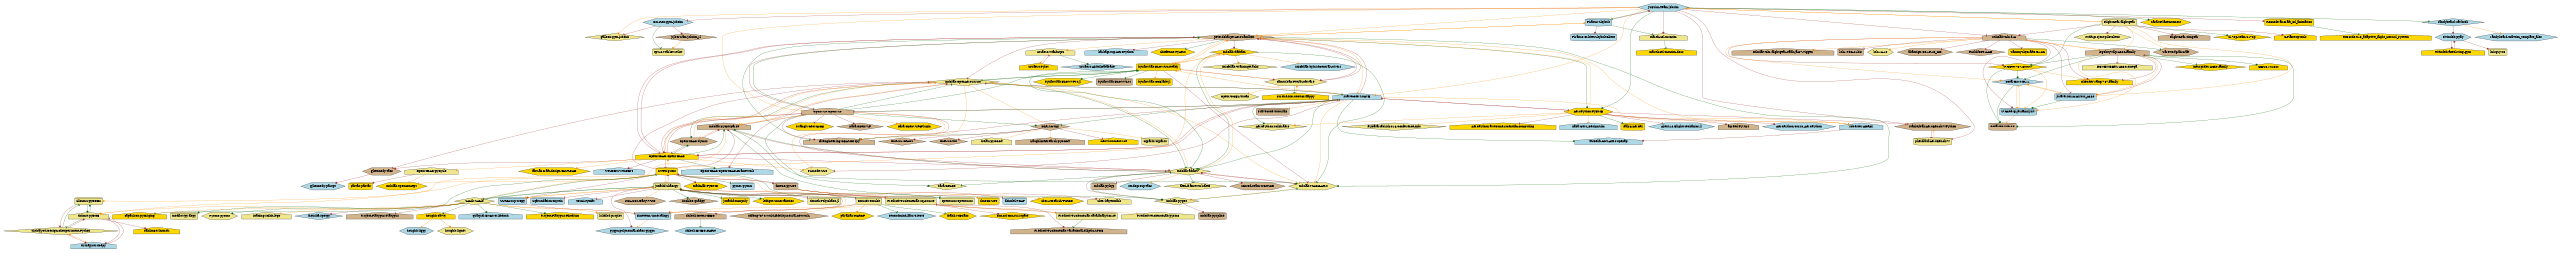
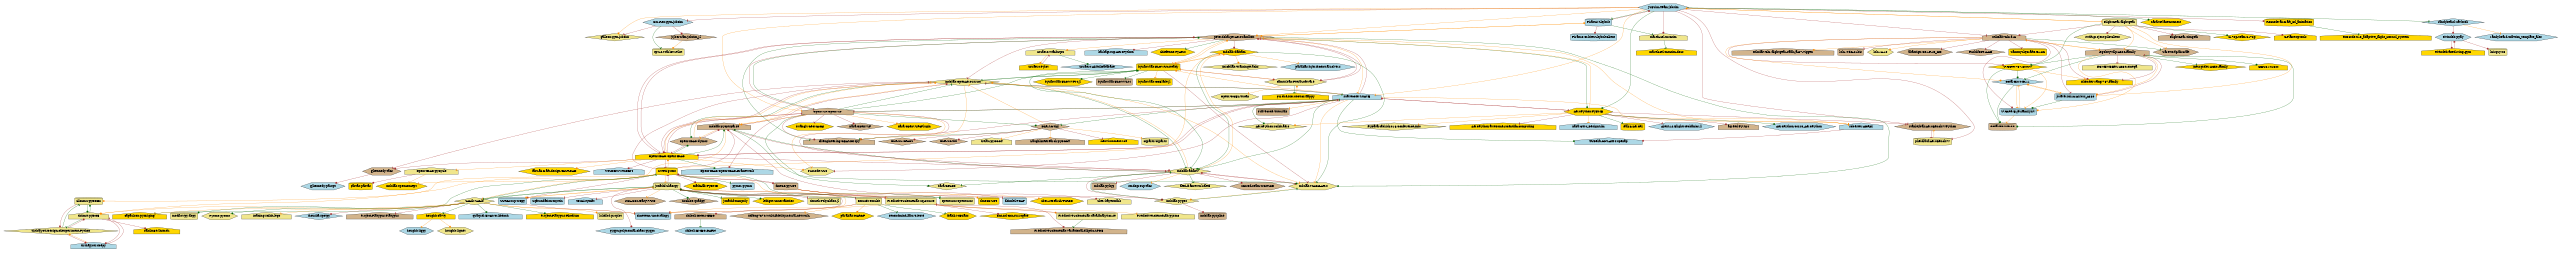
node "unicfdlab/hybridCentralSolvers": label "unicfdlab/hybridCentralSolvers" -> "paraklas/hybridCentralSolvers"
edge "AeroPython/PyFME" -> "AeroPython/Curso_AeroPython": color brown -> darkgreen
edge "mdolab/pyoptsparse" -> "mdolab/pygeo": color darkgreen -> brown
edge "simetenn/uncertainpy" -> "pygpc-polynomial-chaos/pygpc": removed
